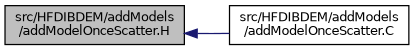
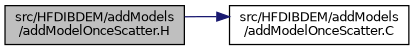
edge "src/HFDIBDEM/addModels /addModelOnceScatter.C" -> "src/HFDIBDEM/addModels /addModelOnceScatter.H": reversed
